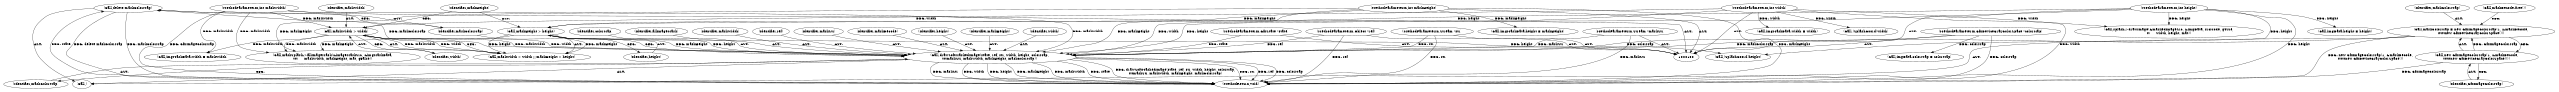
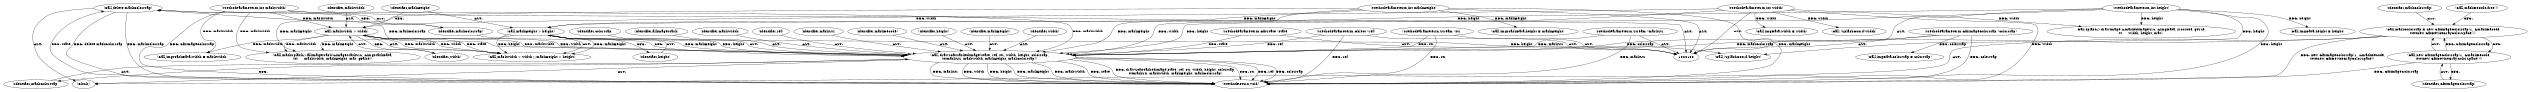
node "(Call,imgMaskData.width = width)": label "(Call,imgMaskData.width = width)" -> "(Call,imgData.width = width)"
node "(MethodParameterIn,GfxDeviceGrayColorSpace *colorMap)": label "(MethodParameterIn,GfxDeviceGrayColorSpace *colorMap)" -> "(MethodParameterIn,GfxImageColorMap *colorMap)"
edge "(Call,maskWidth > width || maskHeight > height)" -> "(Call,maskWidth > width)": label "CFG: " -> "DDG: state"
node "(Call,)": label "(Call,)" -> "(Block,)"
